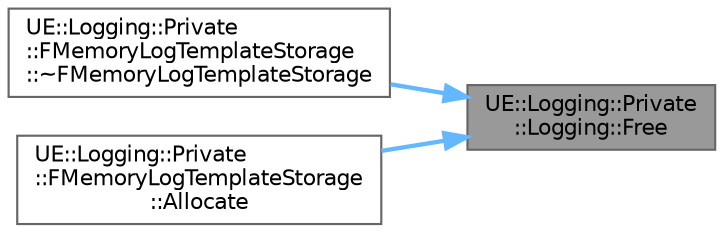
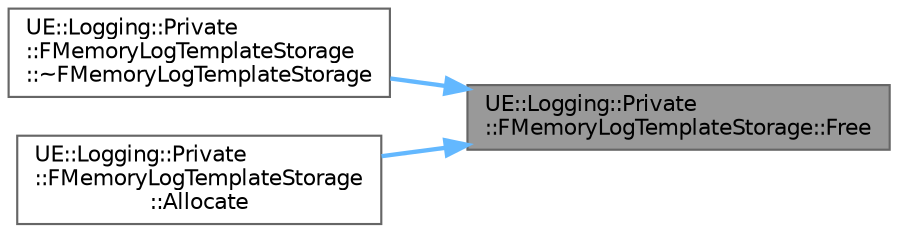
node "UE::Logging::Private ::Logging::Free": label "UE::Logging::Private ::Logging::Free" -> "UE::Logging::Private ::FMemoryLogTemplateStorage::Free"
